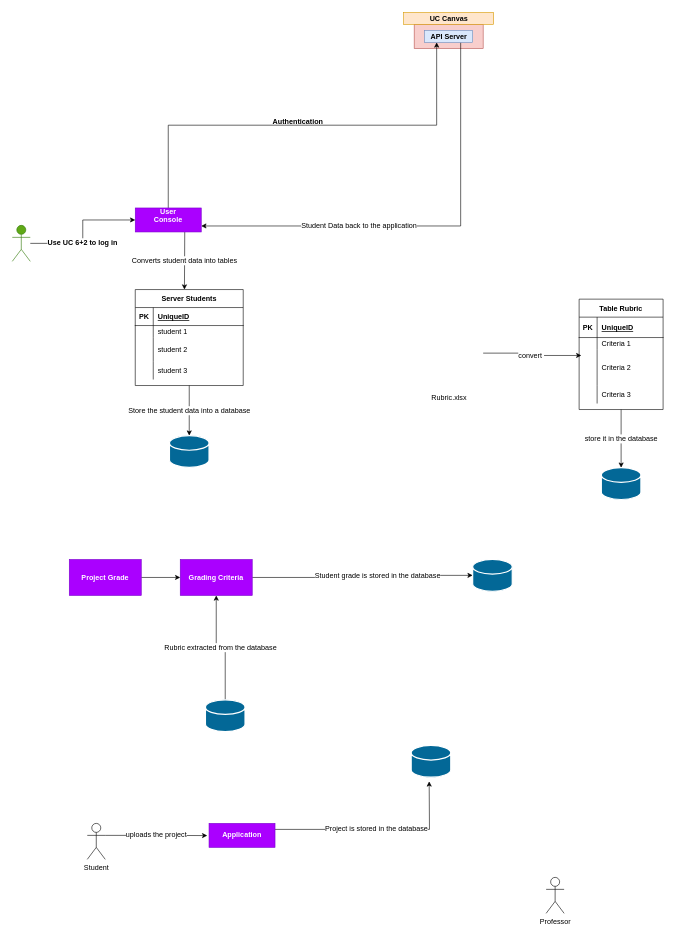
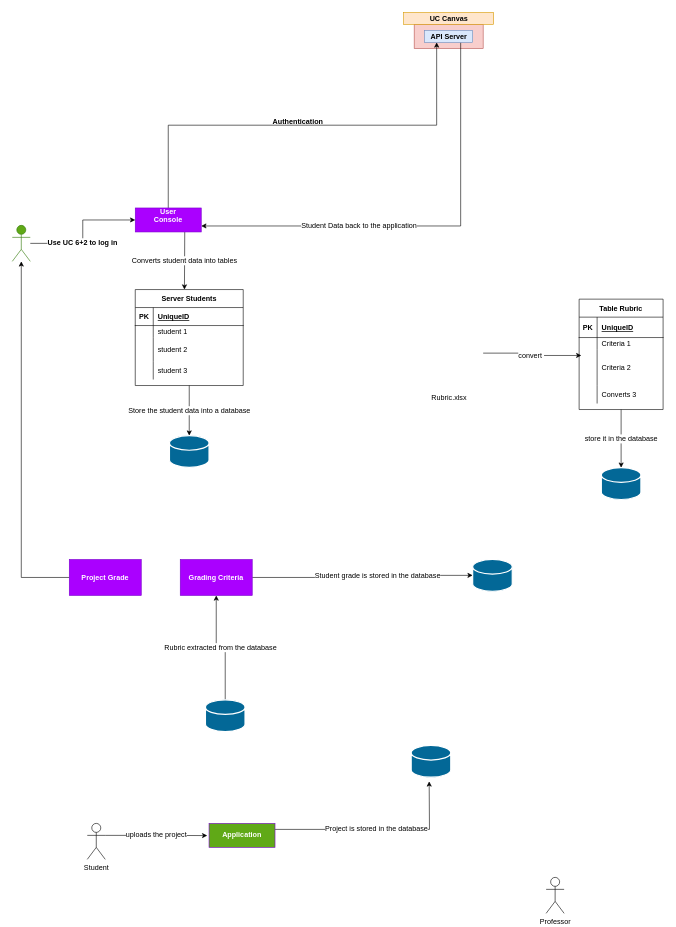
node "Criteria 3": label "Criteria 3" -> "Converts 3"
edge "Project Grade" -> "Grading Criteria": now "Project Grade" -> "Actor"
node "Application": fillcolor #aa00ff -> #60a917
